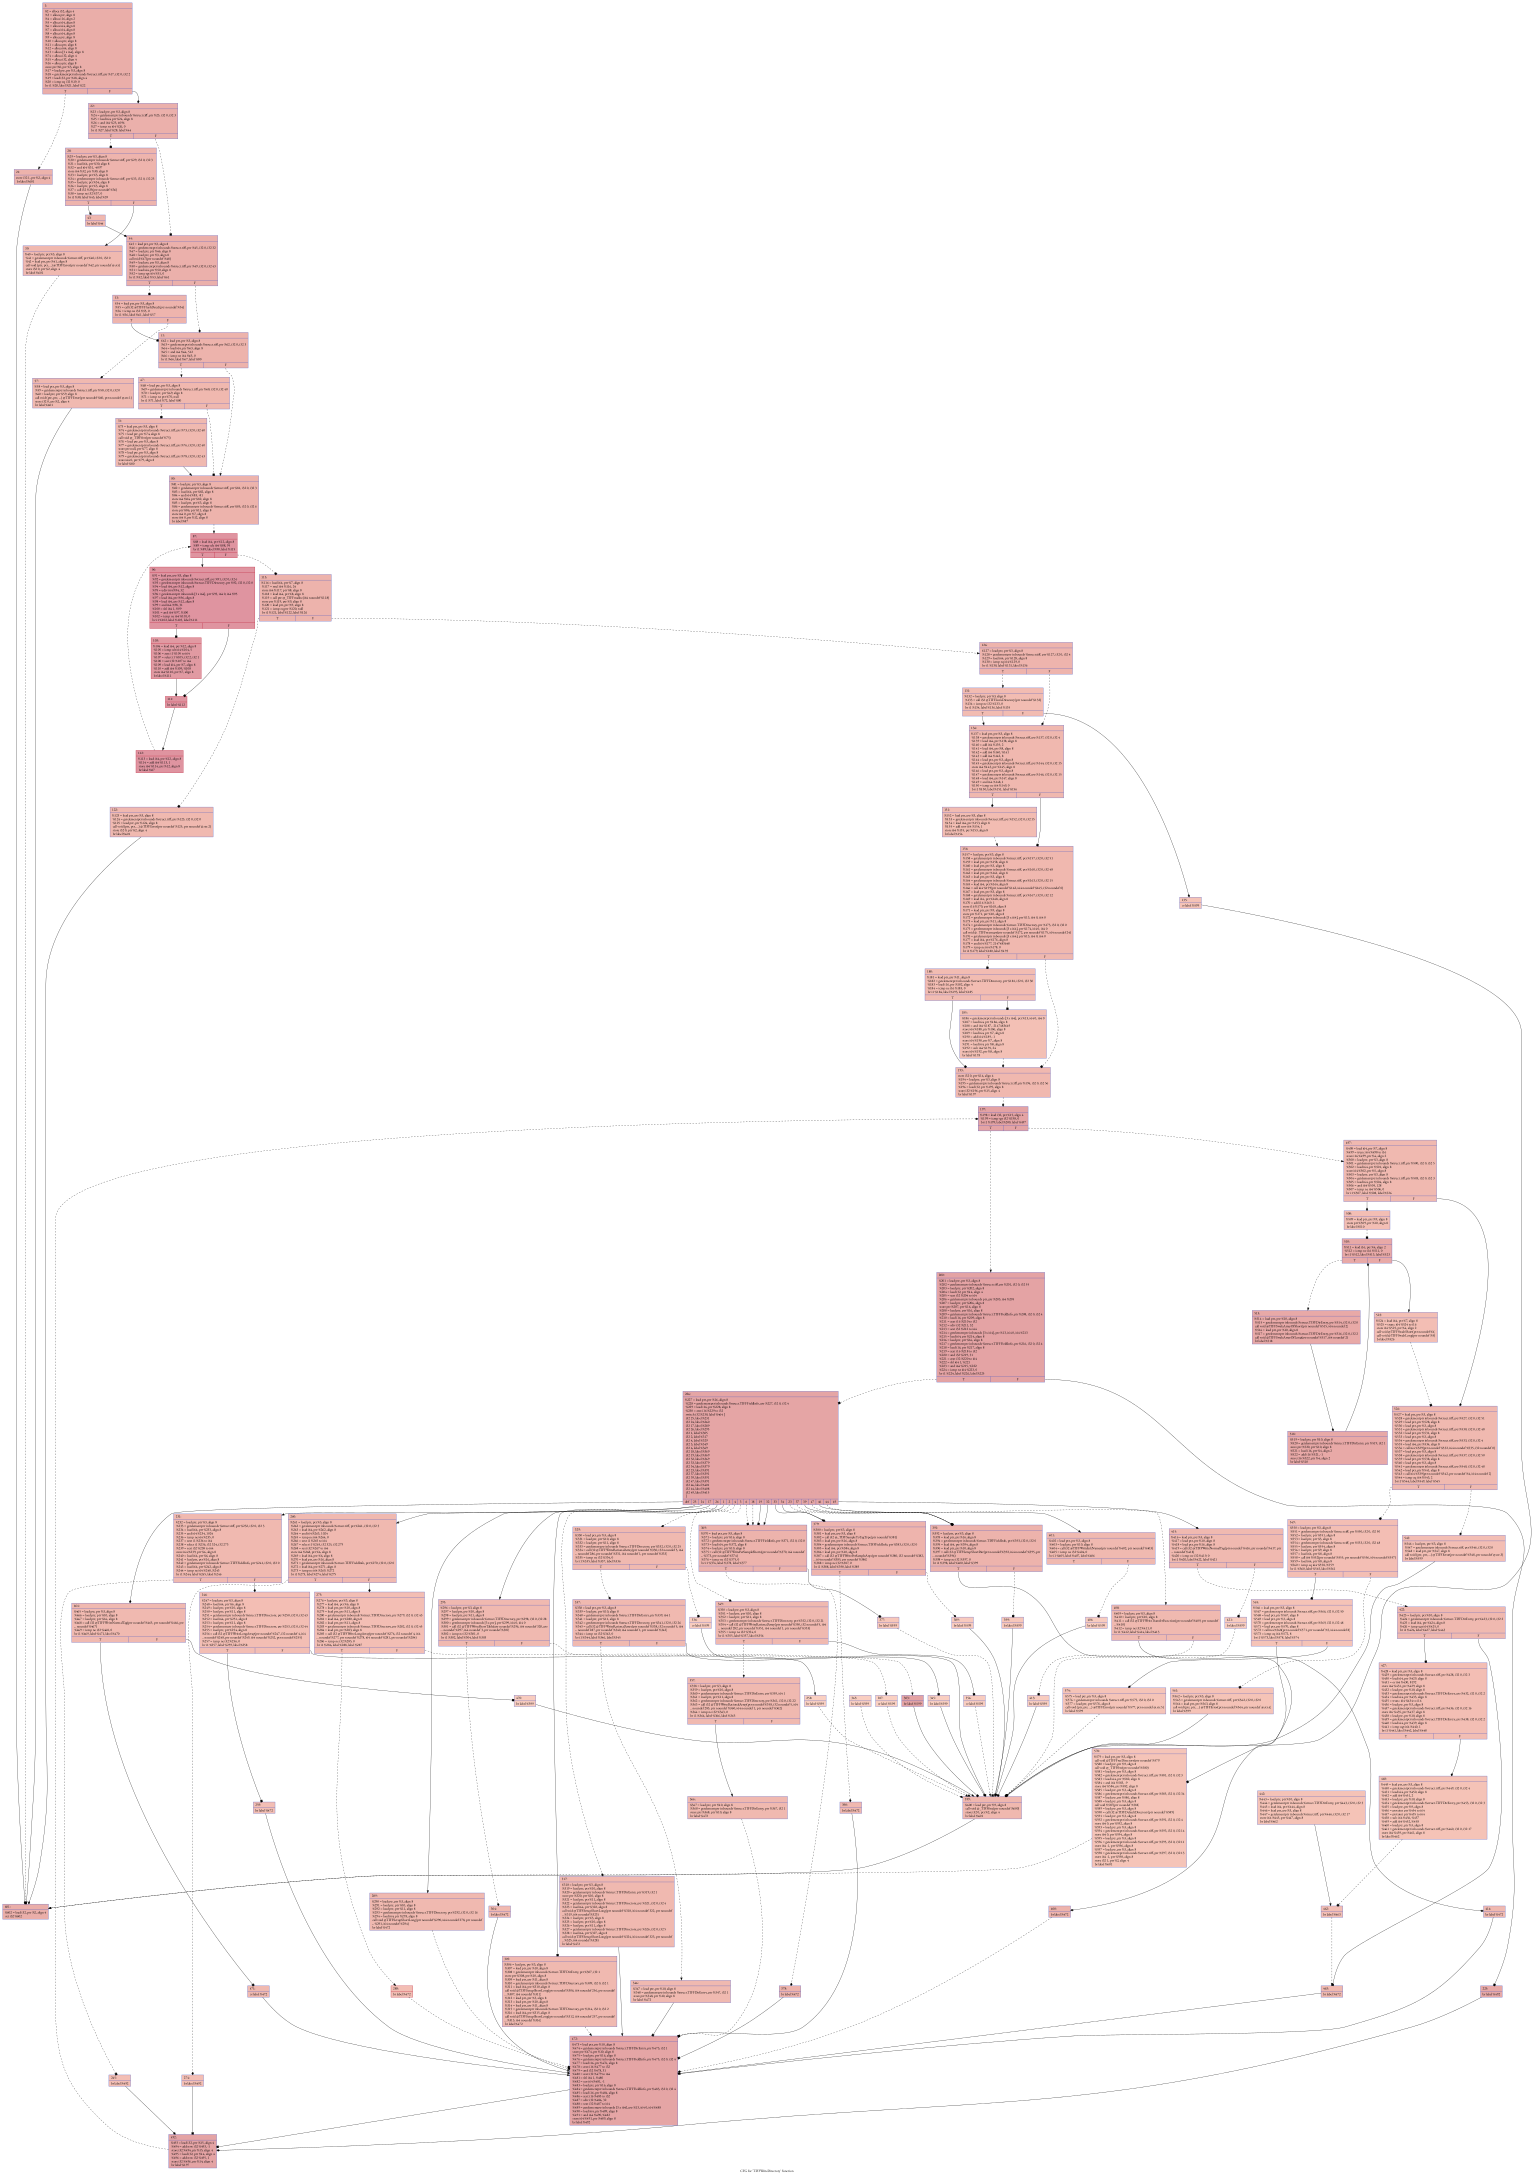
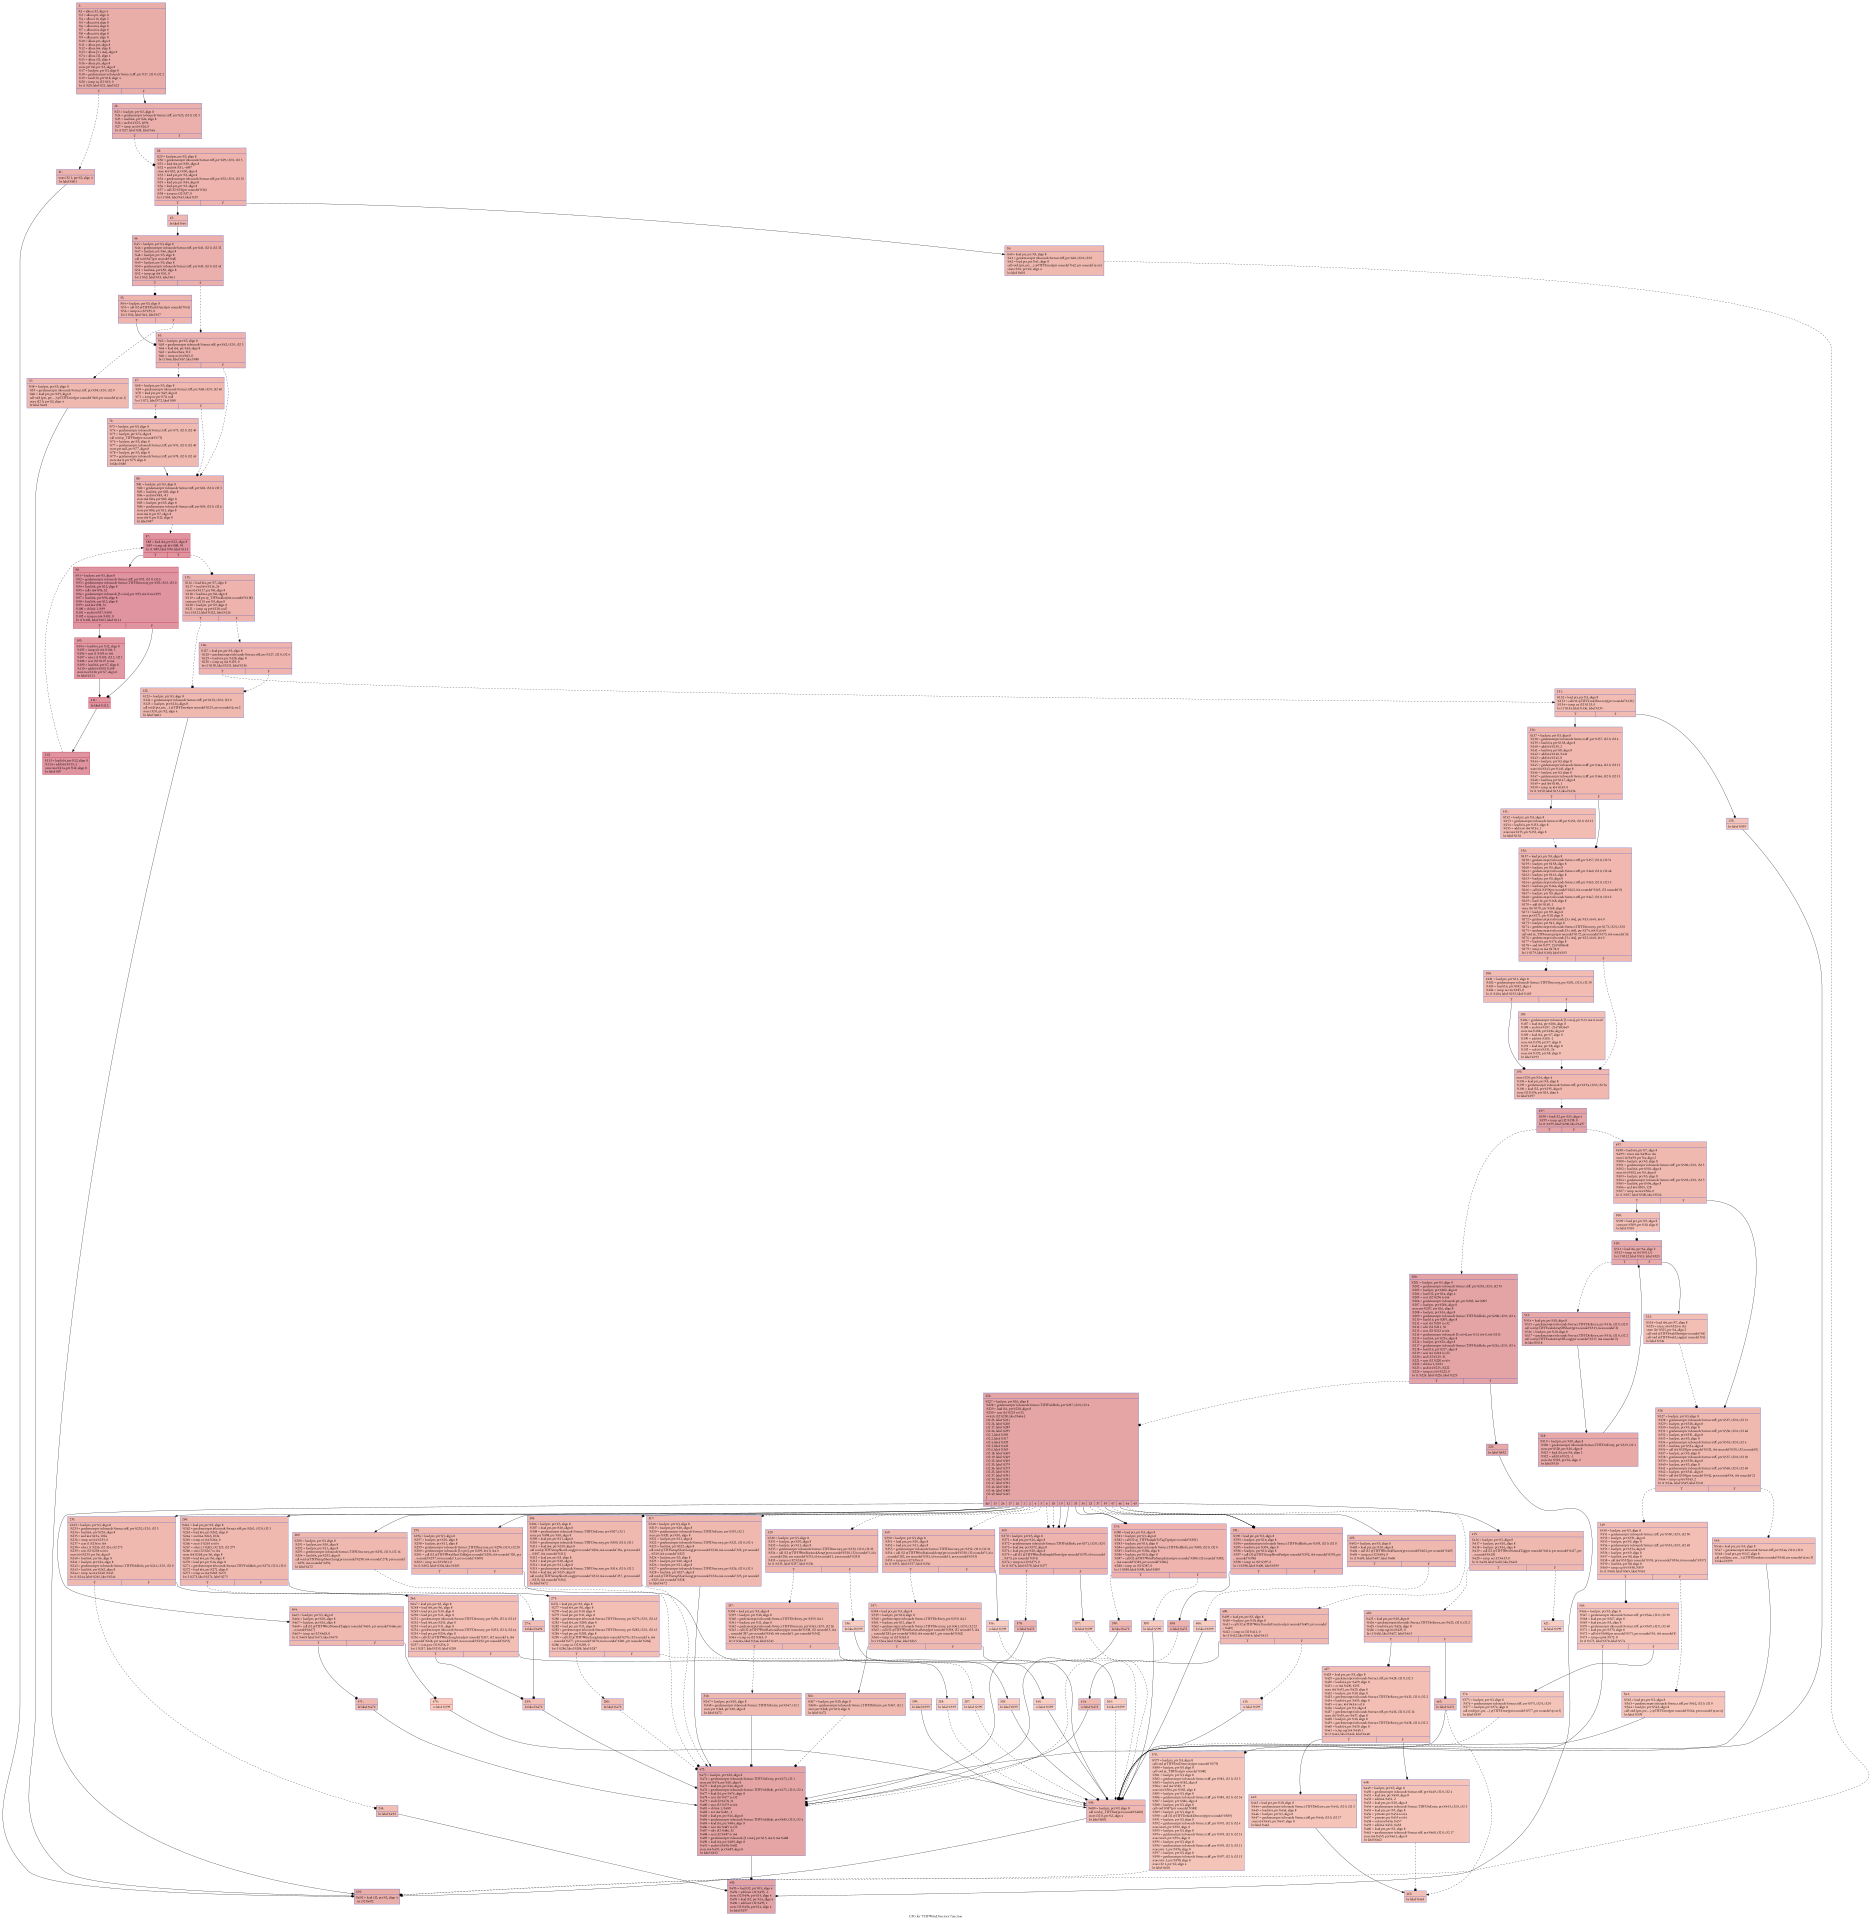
edge "22:" -> "44:": removed
edge "126:" -> "136:": now "126:" -> "122:"
edge "492:" -> "197:": removed
edge "391:" -> "399:": removed
edge "295:" -> "303:": style dashed -> solid
edge "421:" -> "599:": removed
edge "357:" -> "365:": added
node "470:": color #3d50c3ff -> #b70d28ff
node "303:": fillcolor #c32e3170 -> #f08b6e70
edge "427:" -> "442:": added
node "304:": removed
edge "462:" -> "463:": reversed
node "288:": color #b70d28ff -> #3d50c3ff
edge "274:" -> "492:": now "274:" -> "259:"
